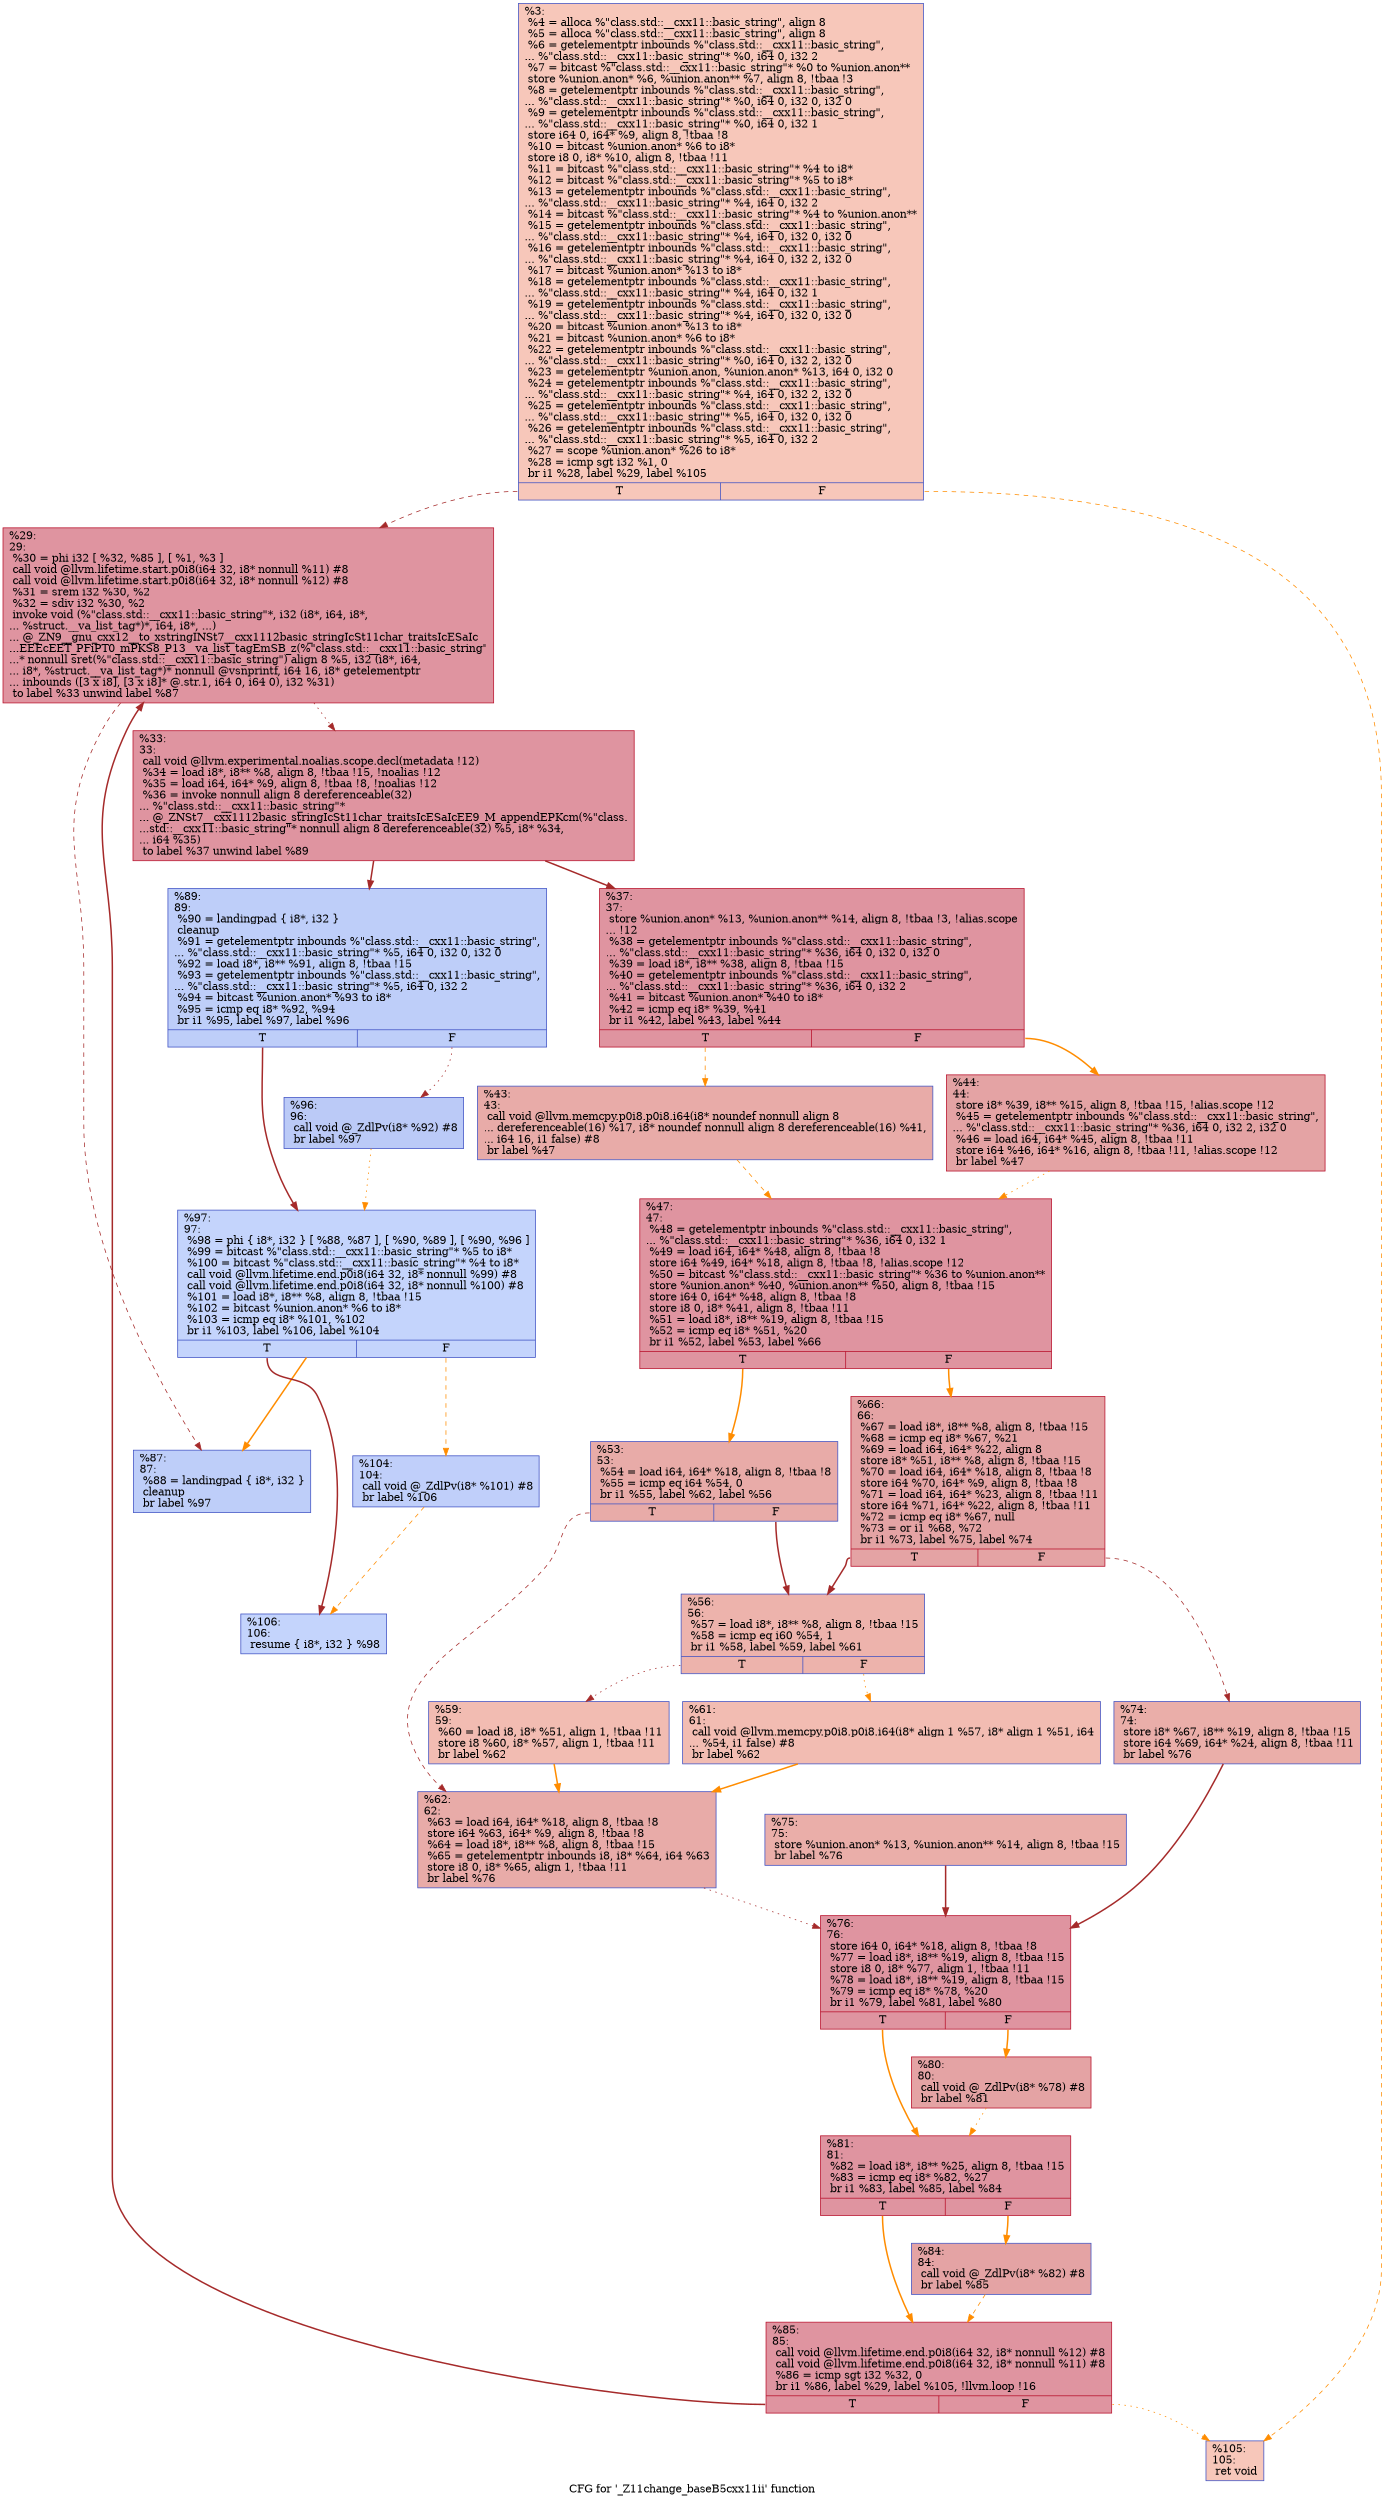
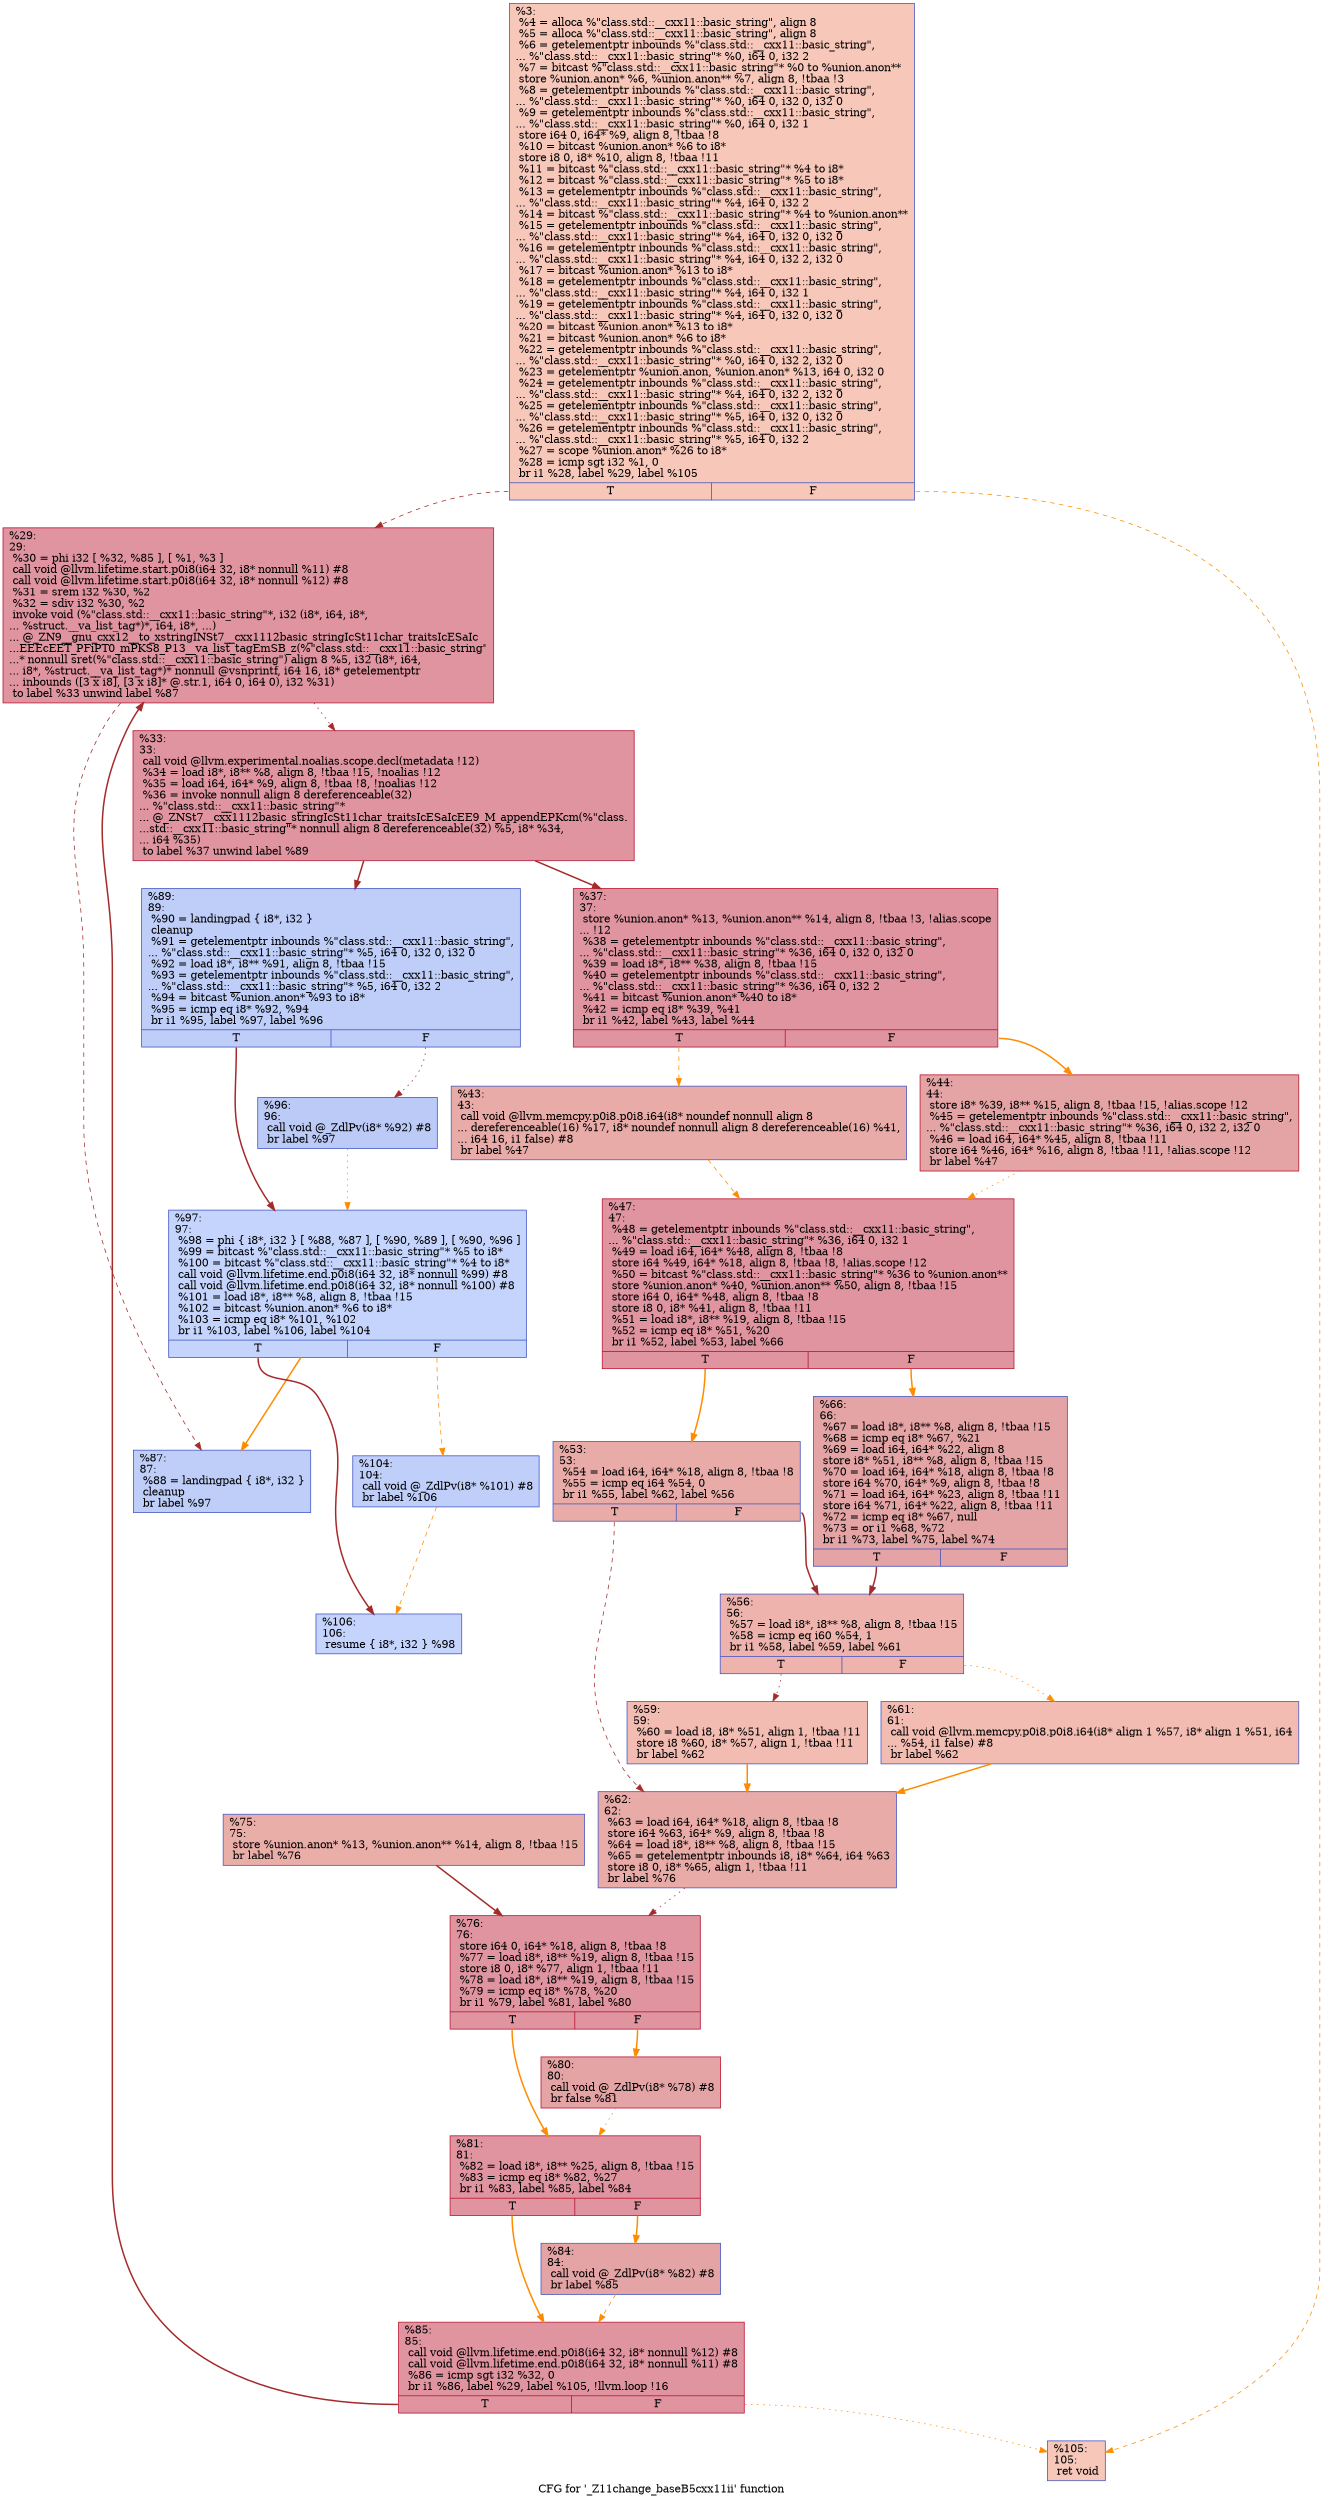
node "%66:": color #b70d28ff -> #3d50c3ff
node "%74:": removed
node "%80:": text "br label %81" -> "br false %81"
